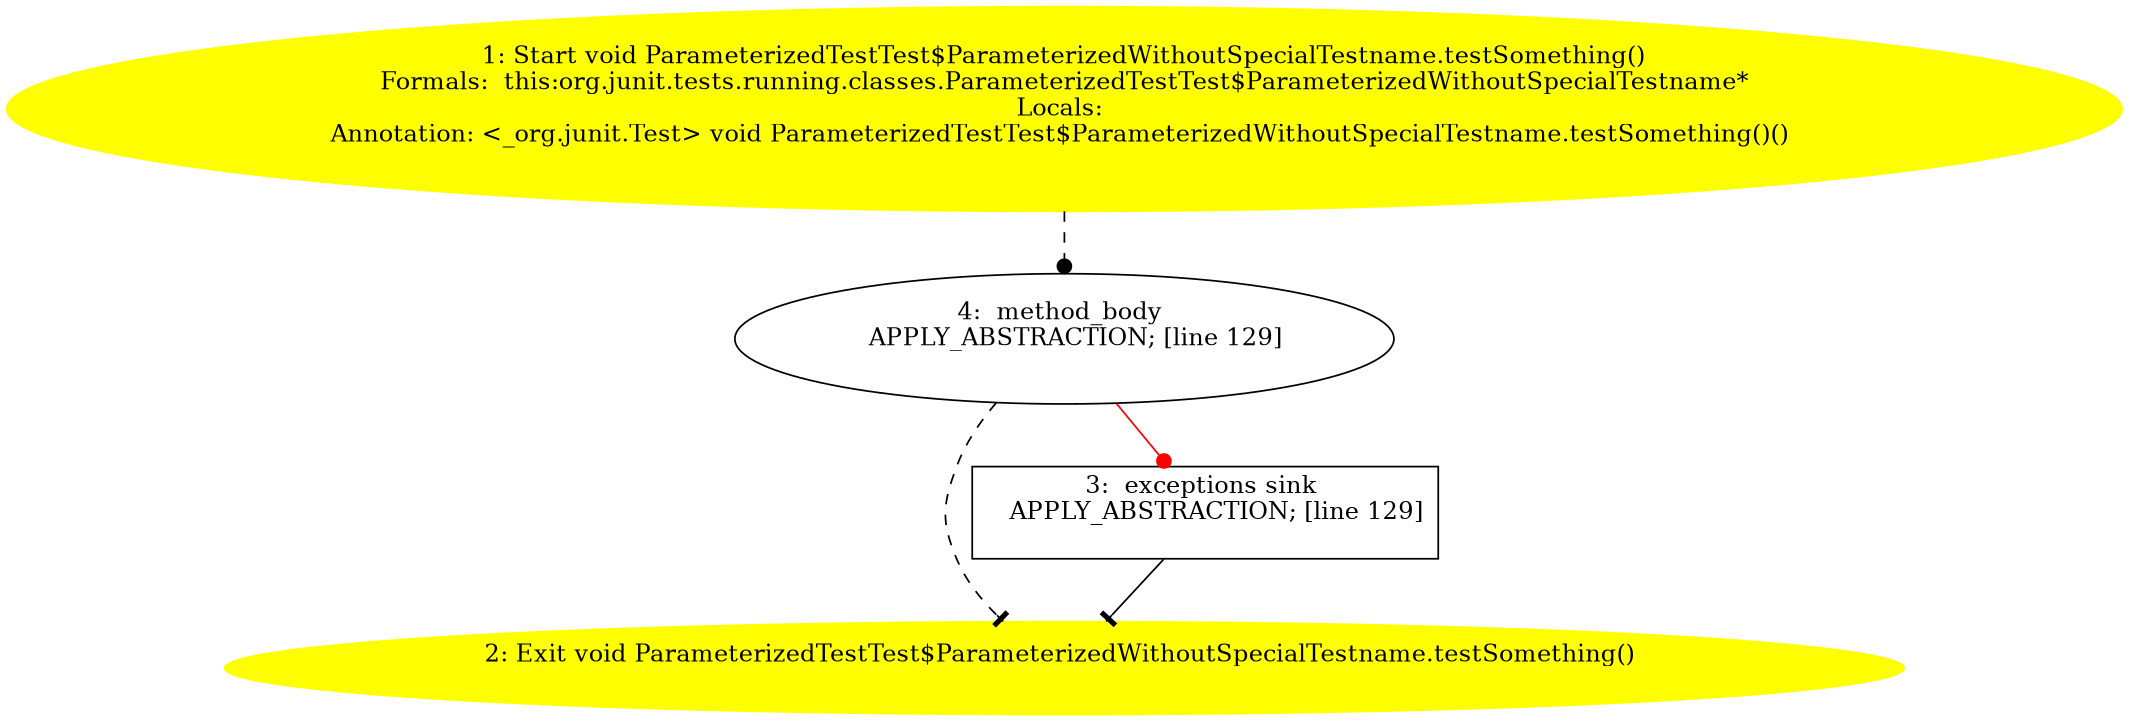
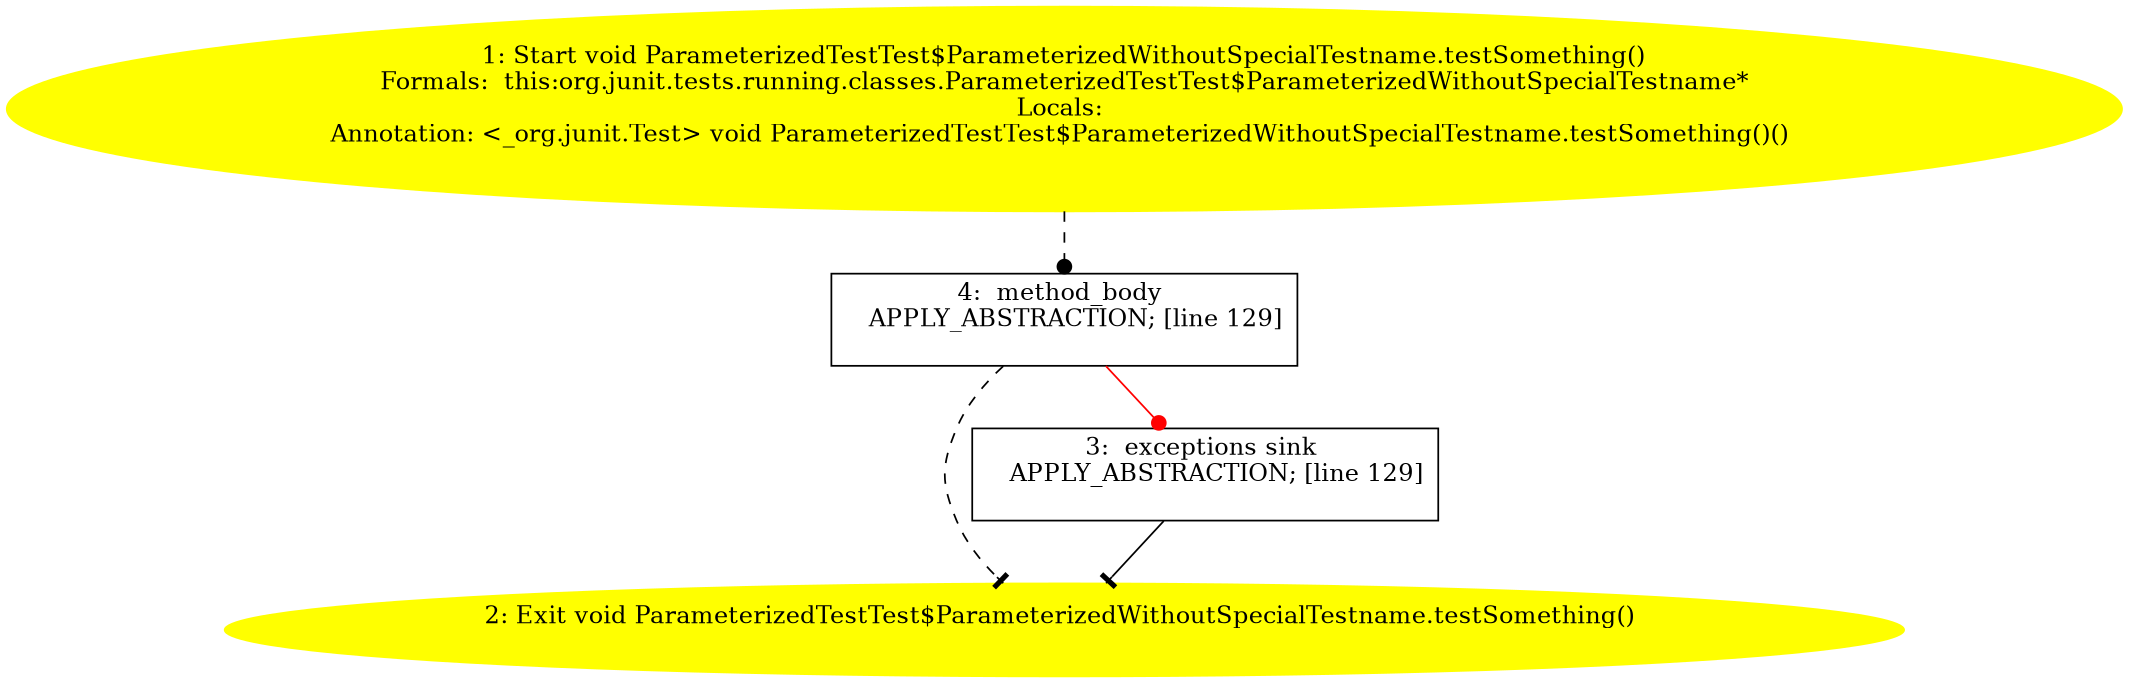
node "4:  method_body APPLY_ABSTRACTION; [line 129]": shape ellipse -> box
